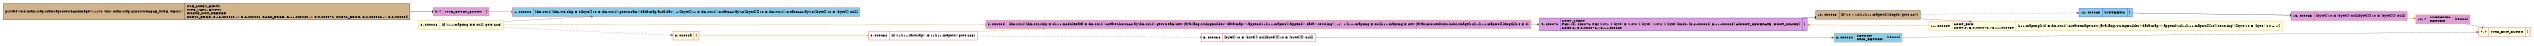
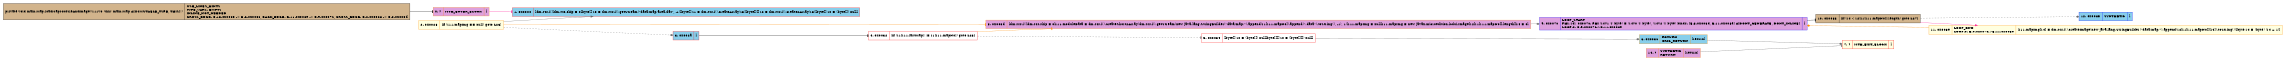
node "13: 0x0085": removed
node "3: 0x002a": fillcolor lightyellow -> skyblue
edge "3: 0x002a" -> "4: 0x0032": color darkorange -> black
